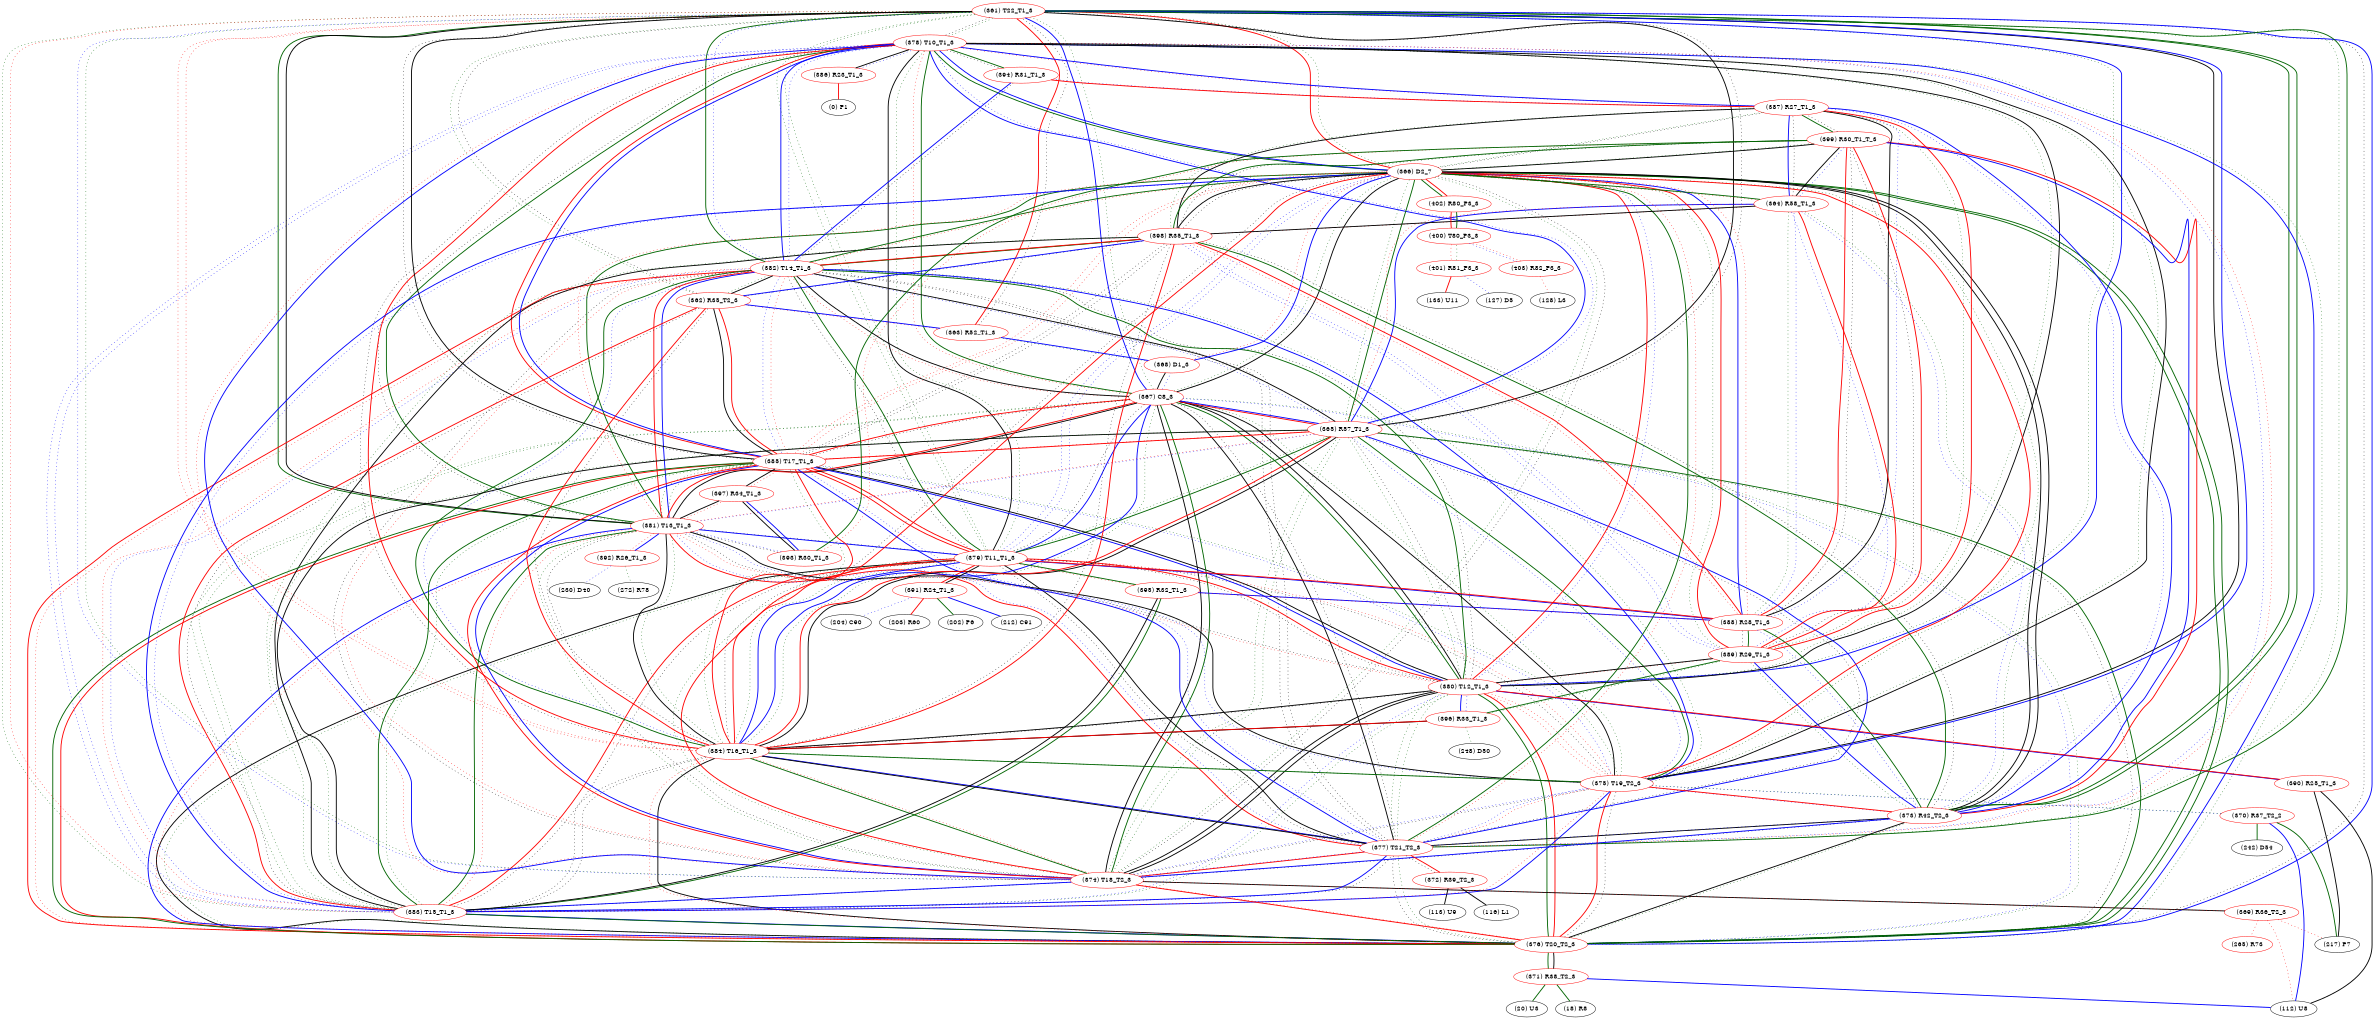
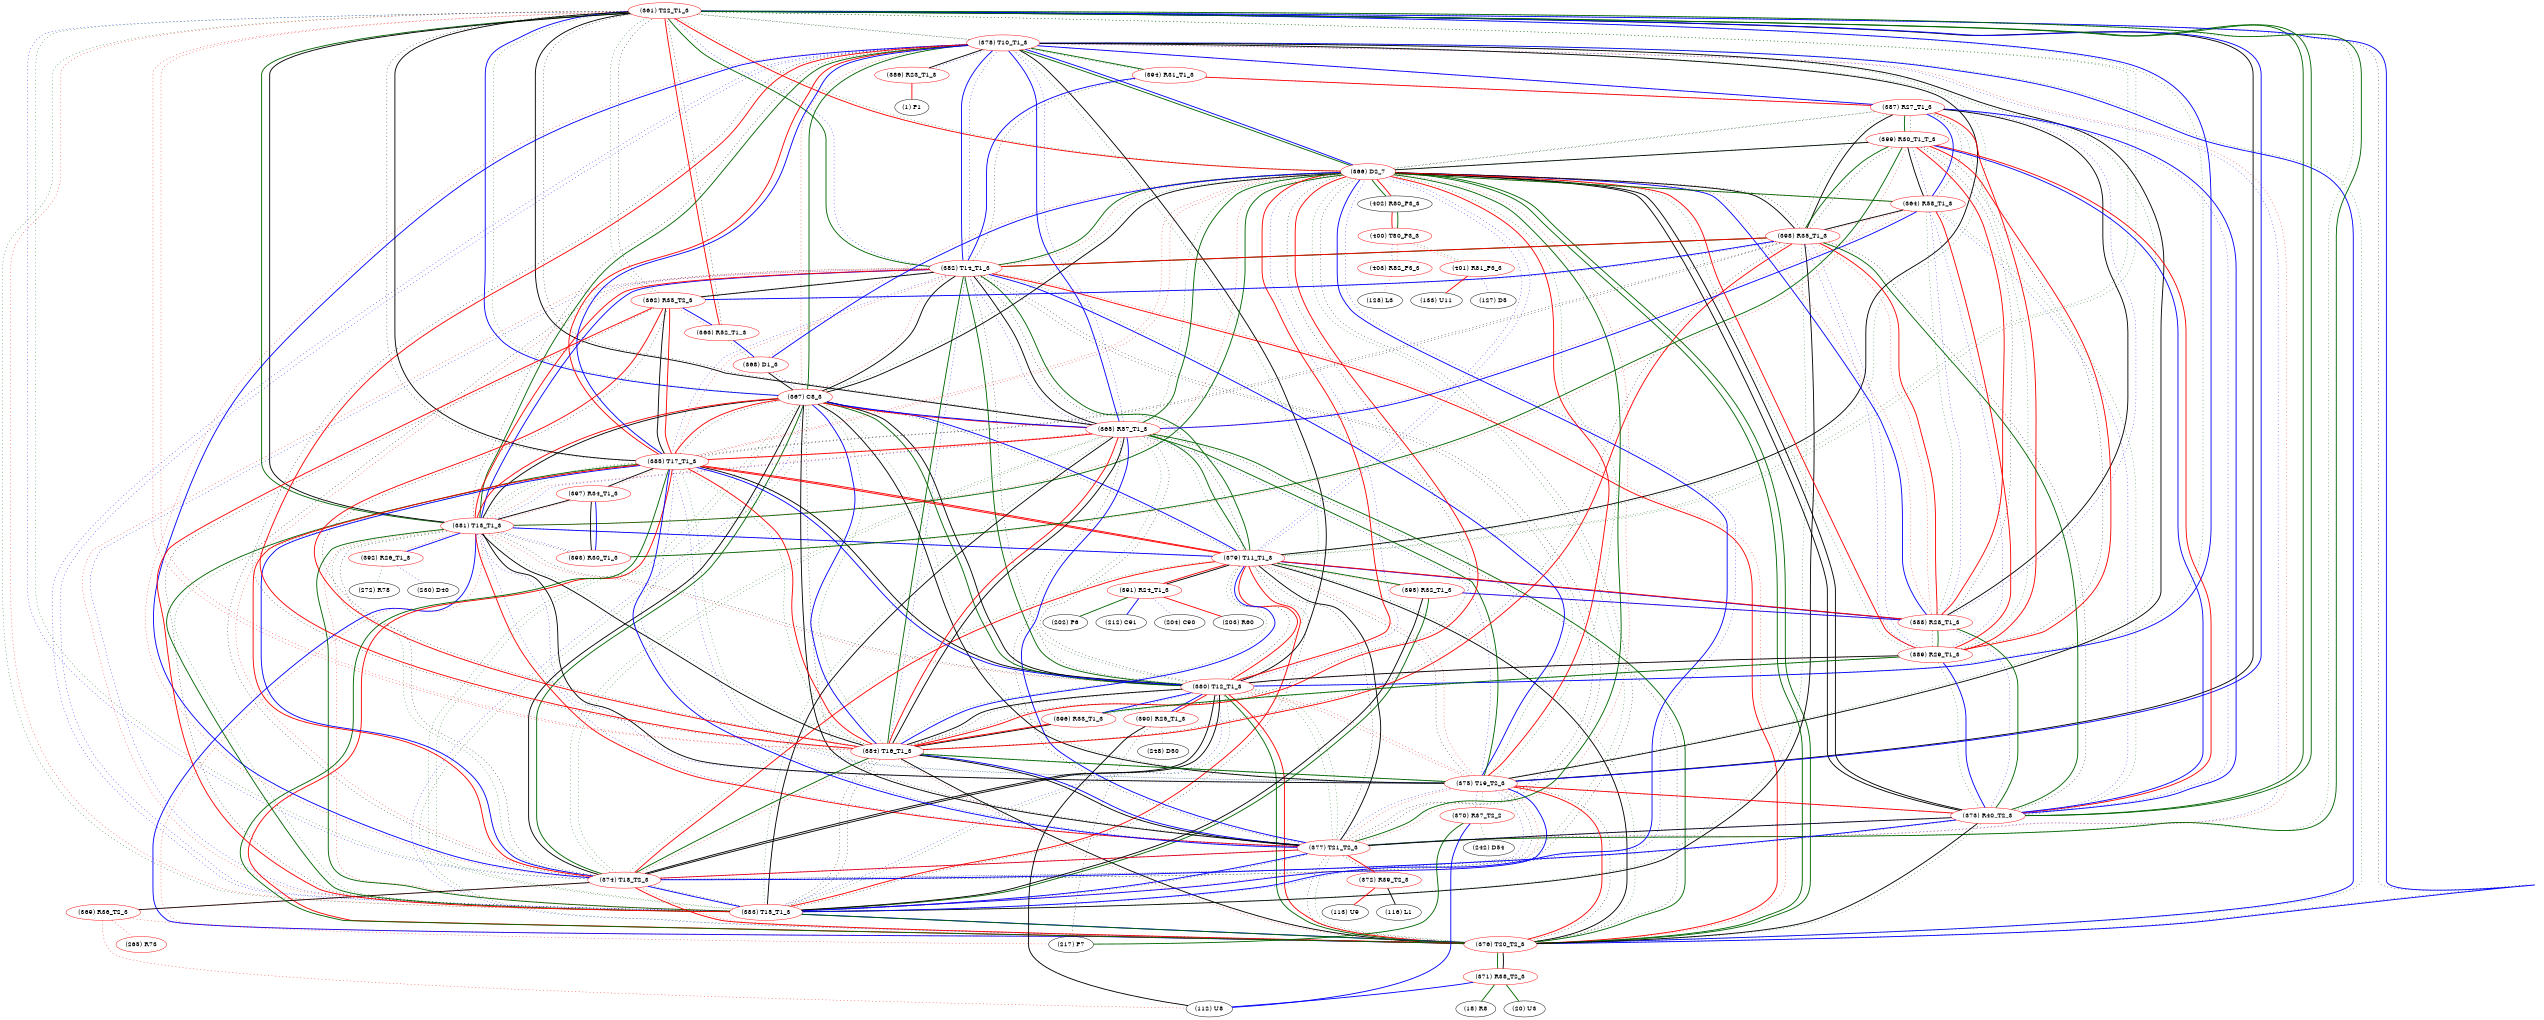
node "(0) P1": label "(0) P1" -> "(1) P1"
node "(402) R80_P3_3": color red -> black
edge "(396) R33_T1_3" -- "(248) D50": now "(390) R25_T1_3" -- "(248) D50"
node "(373) R42_T2_3": label "(373) R42_T2_3" -> "(373) R40_T2_3"
edge "(370) R37_T2_2" -- "(242) D54": style bold -> dotted
edge "(390) R25_T1_3" -- "(217) P7": style bold -> dotted
edge "(372) R39_T2_3" -- "(113) U9": color black -> red
